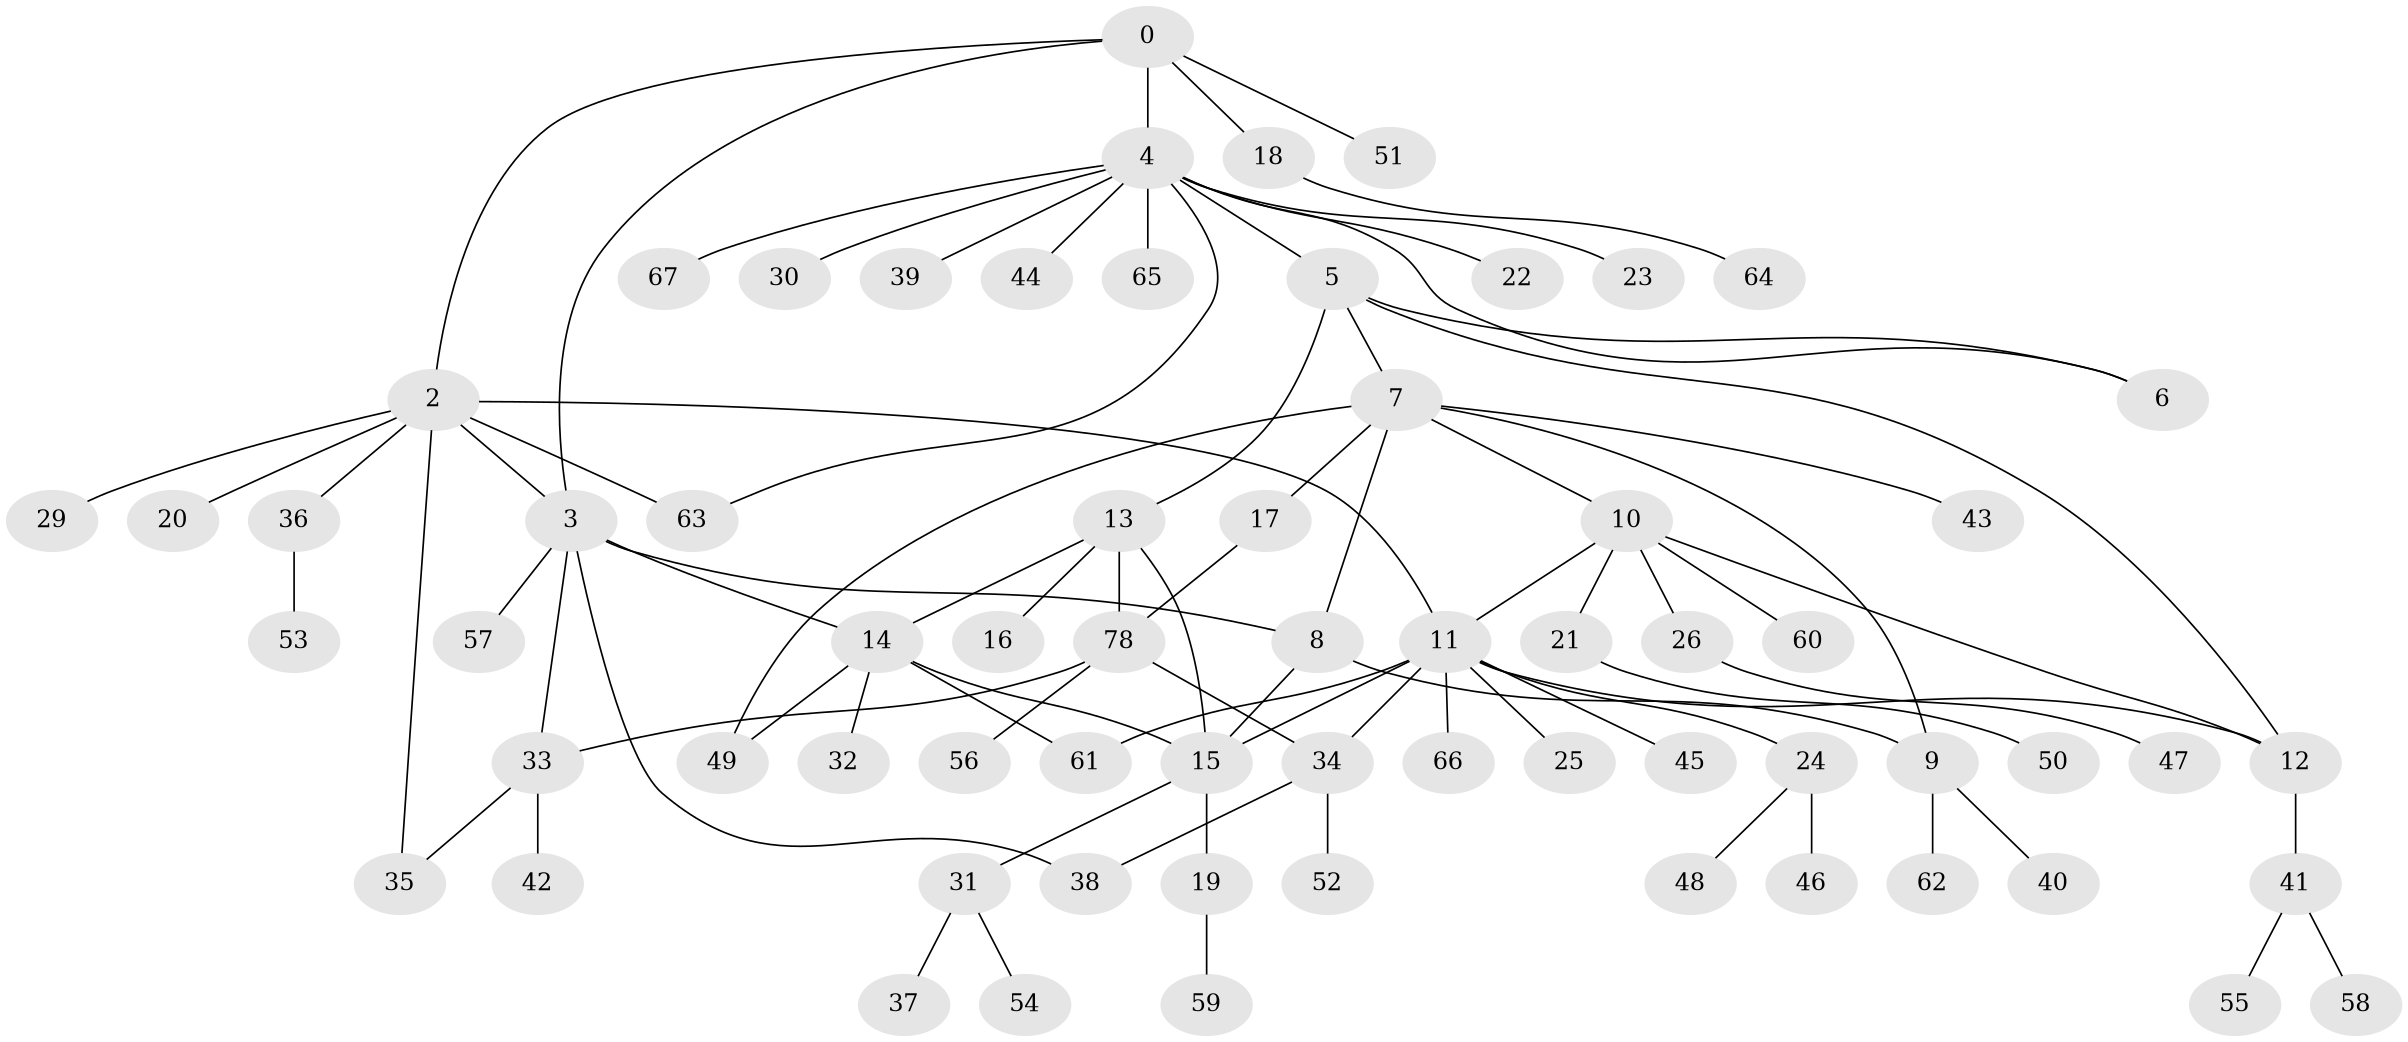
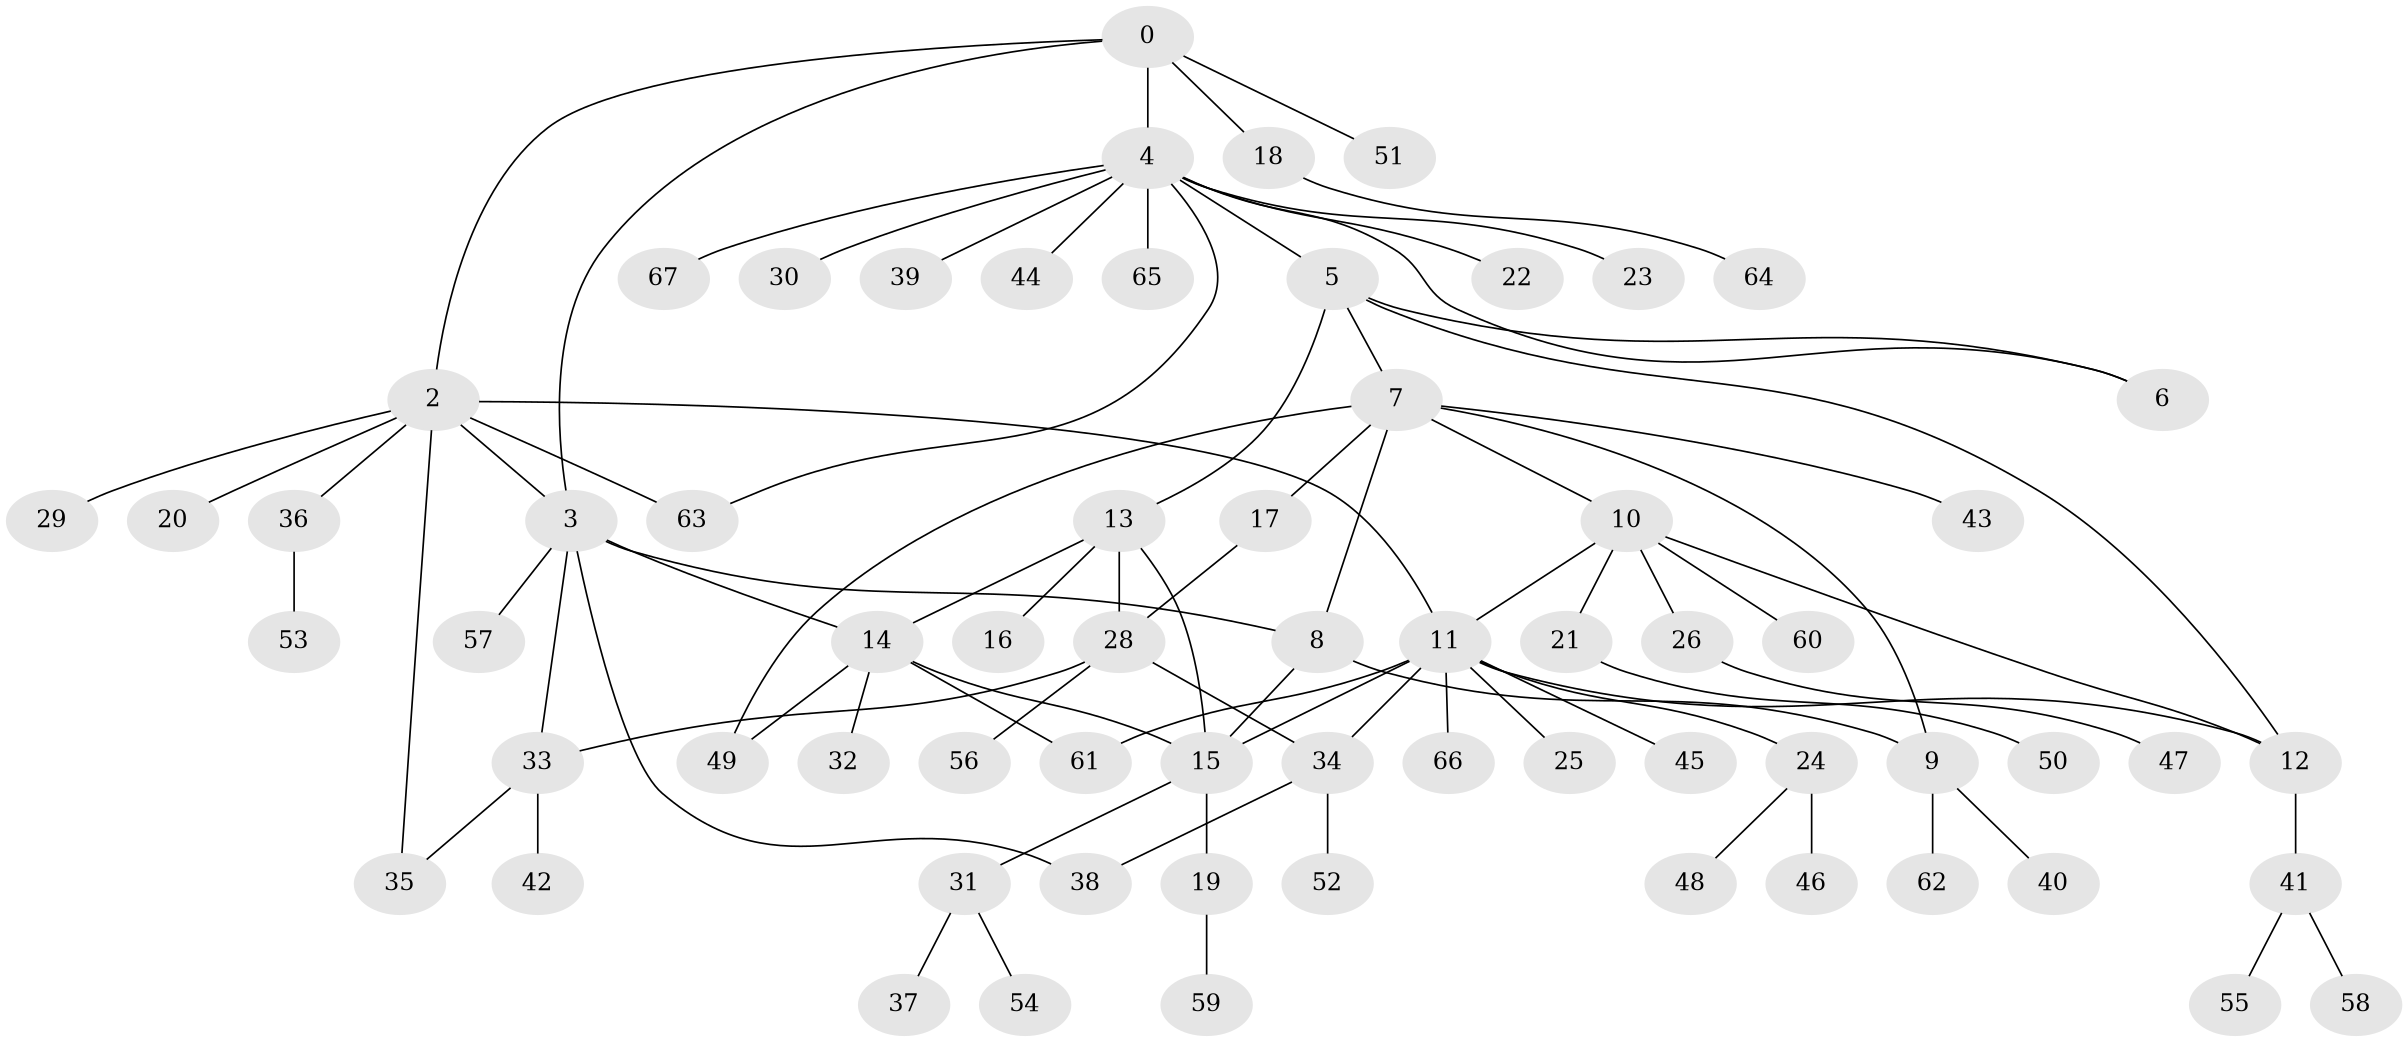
node "78": label "78" -> "28"
